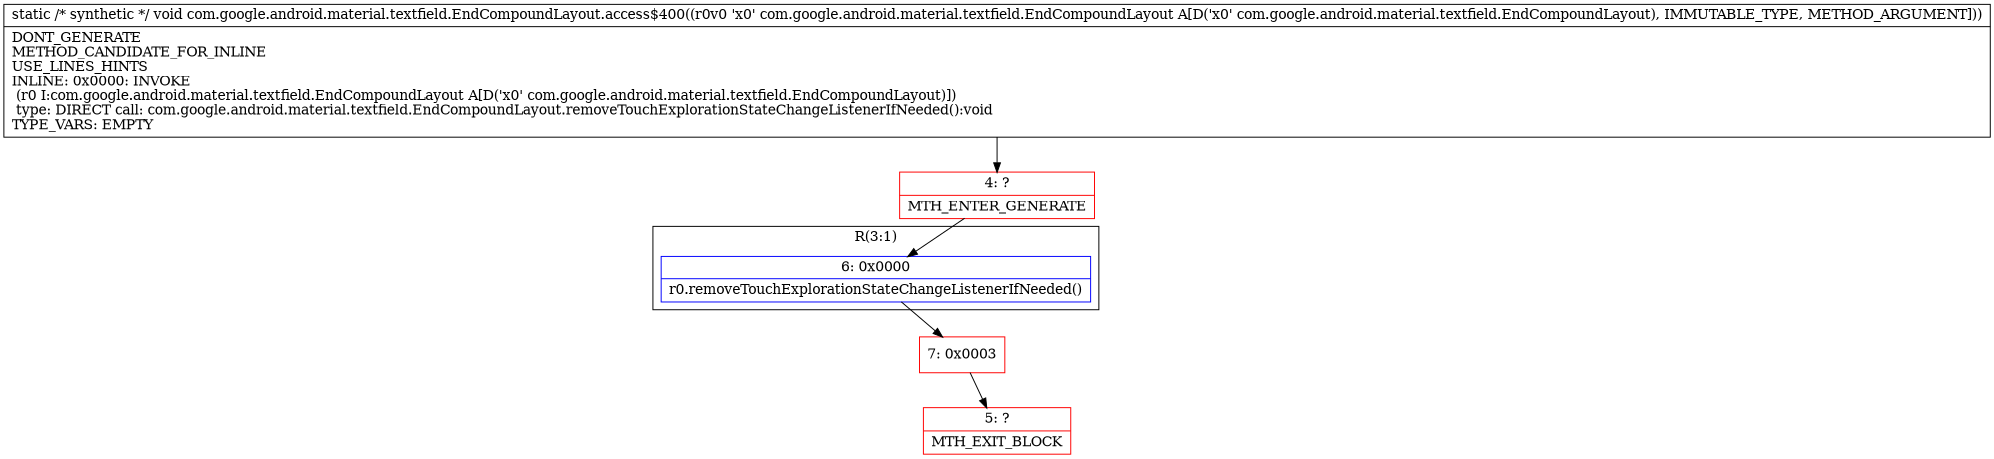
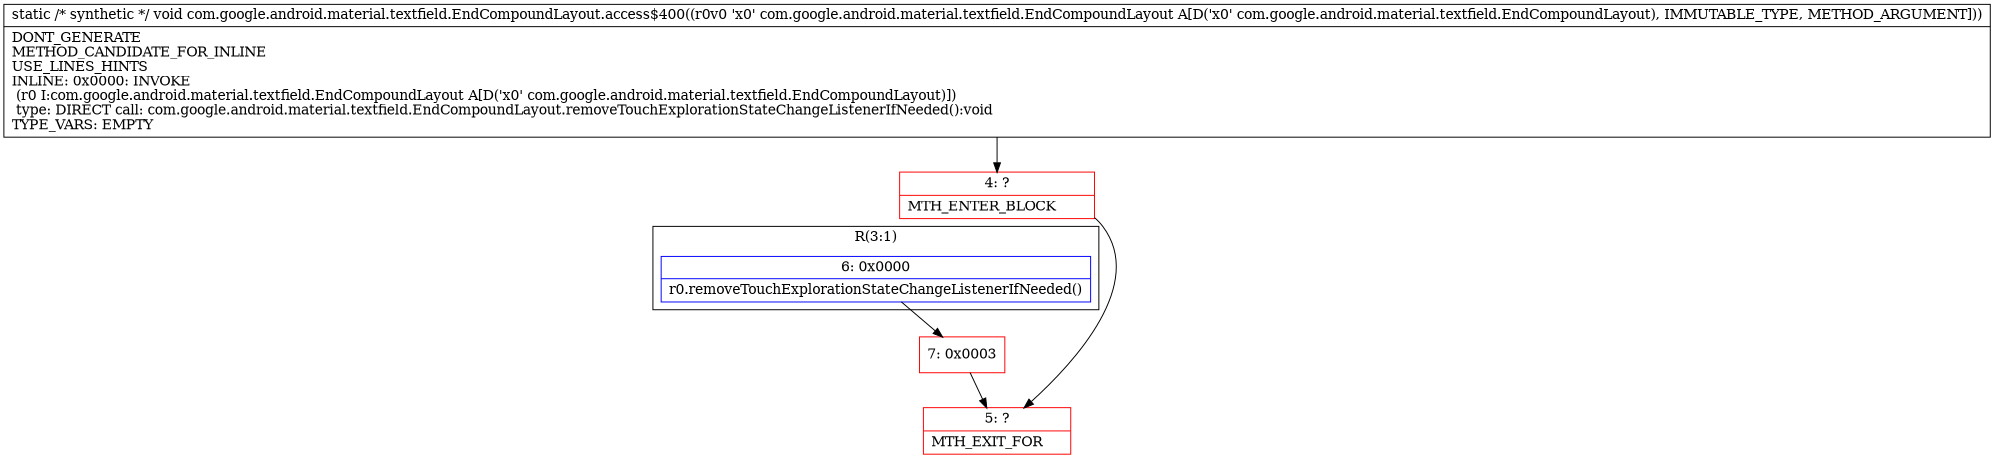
node "4: ?": text "MTH_ENTER_GENERATE" -> "MTH_ENTER_BLOCK"
edge "4: ?" -> "6: 0x0000": now "4: ?" -> "5: ?"
node "5: ?": text "MTH_EXIT_BLOCK" -> "MTH_EXIT_FOR"
